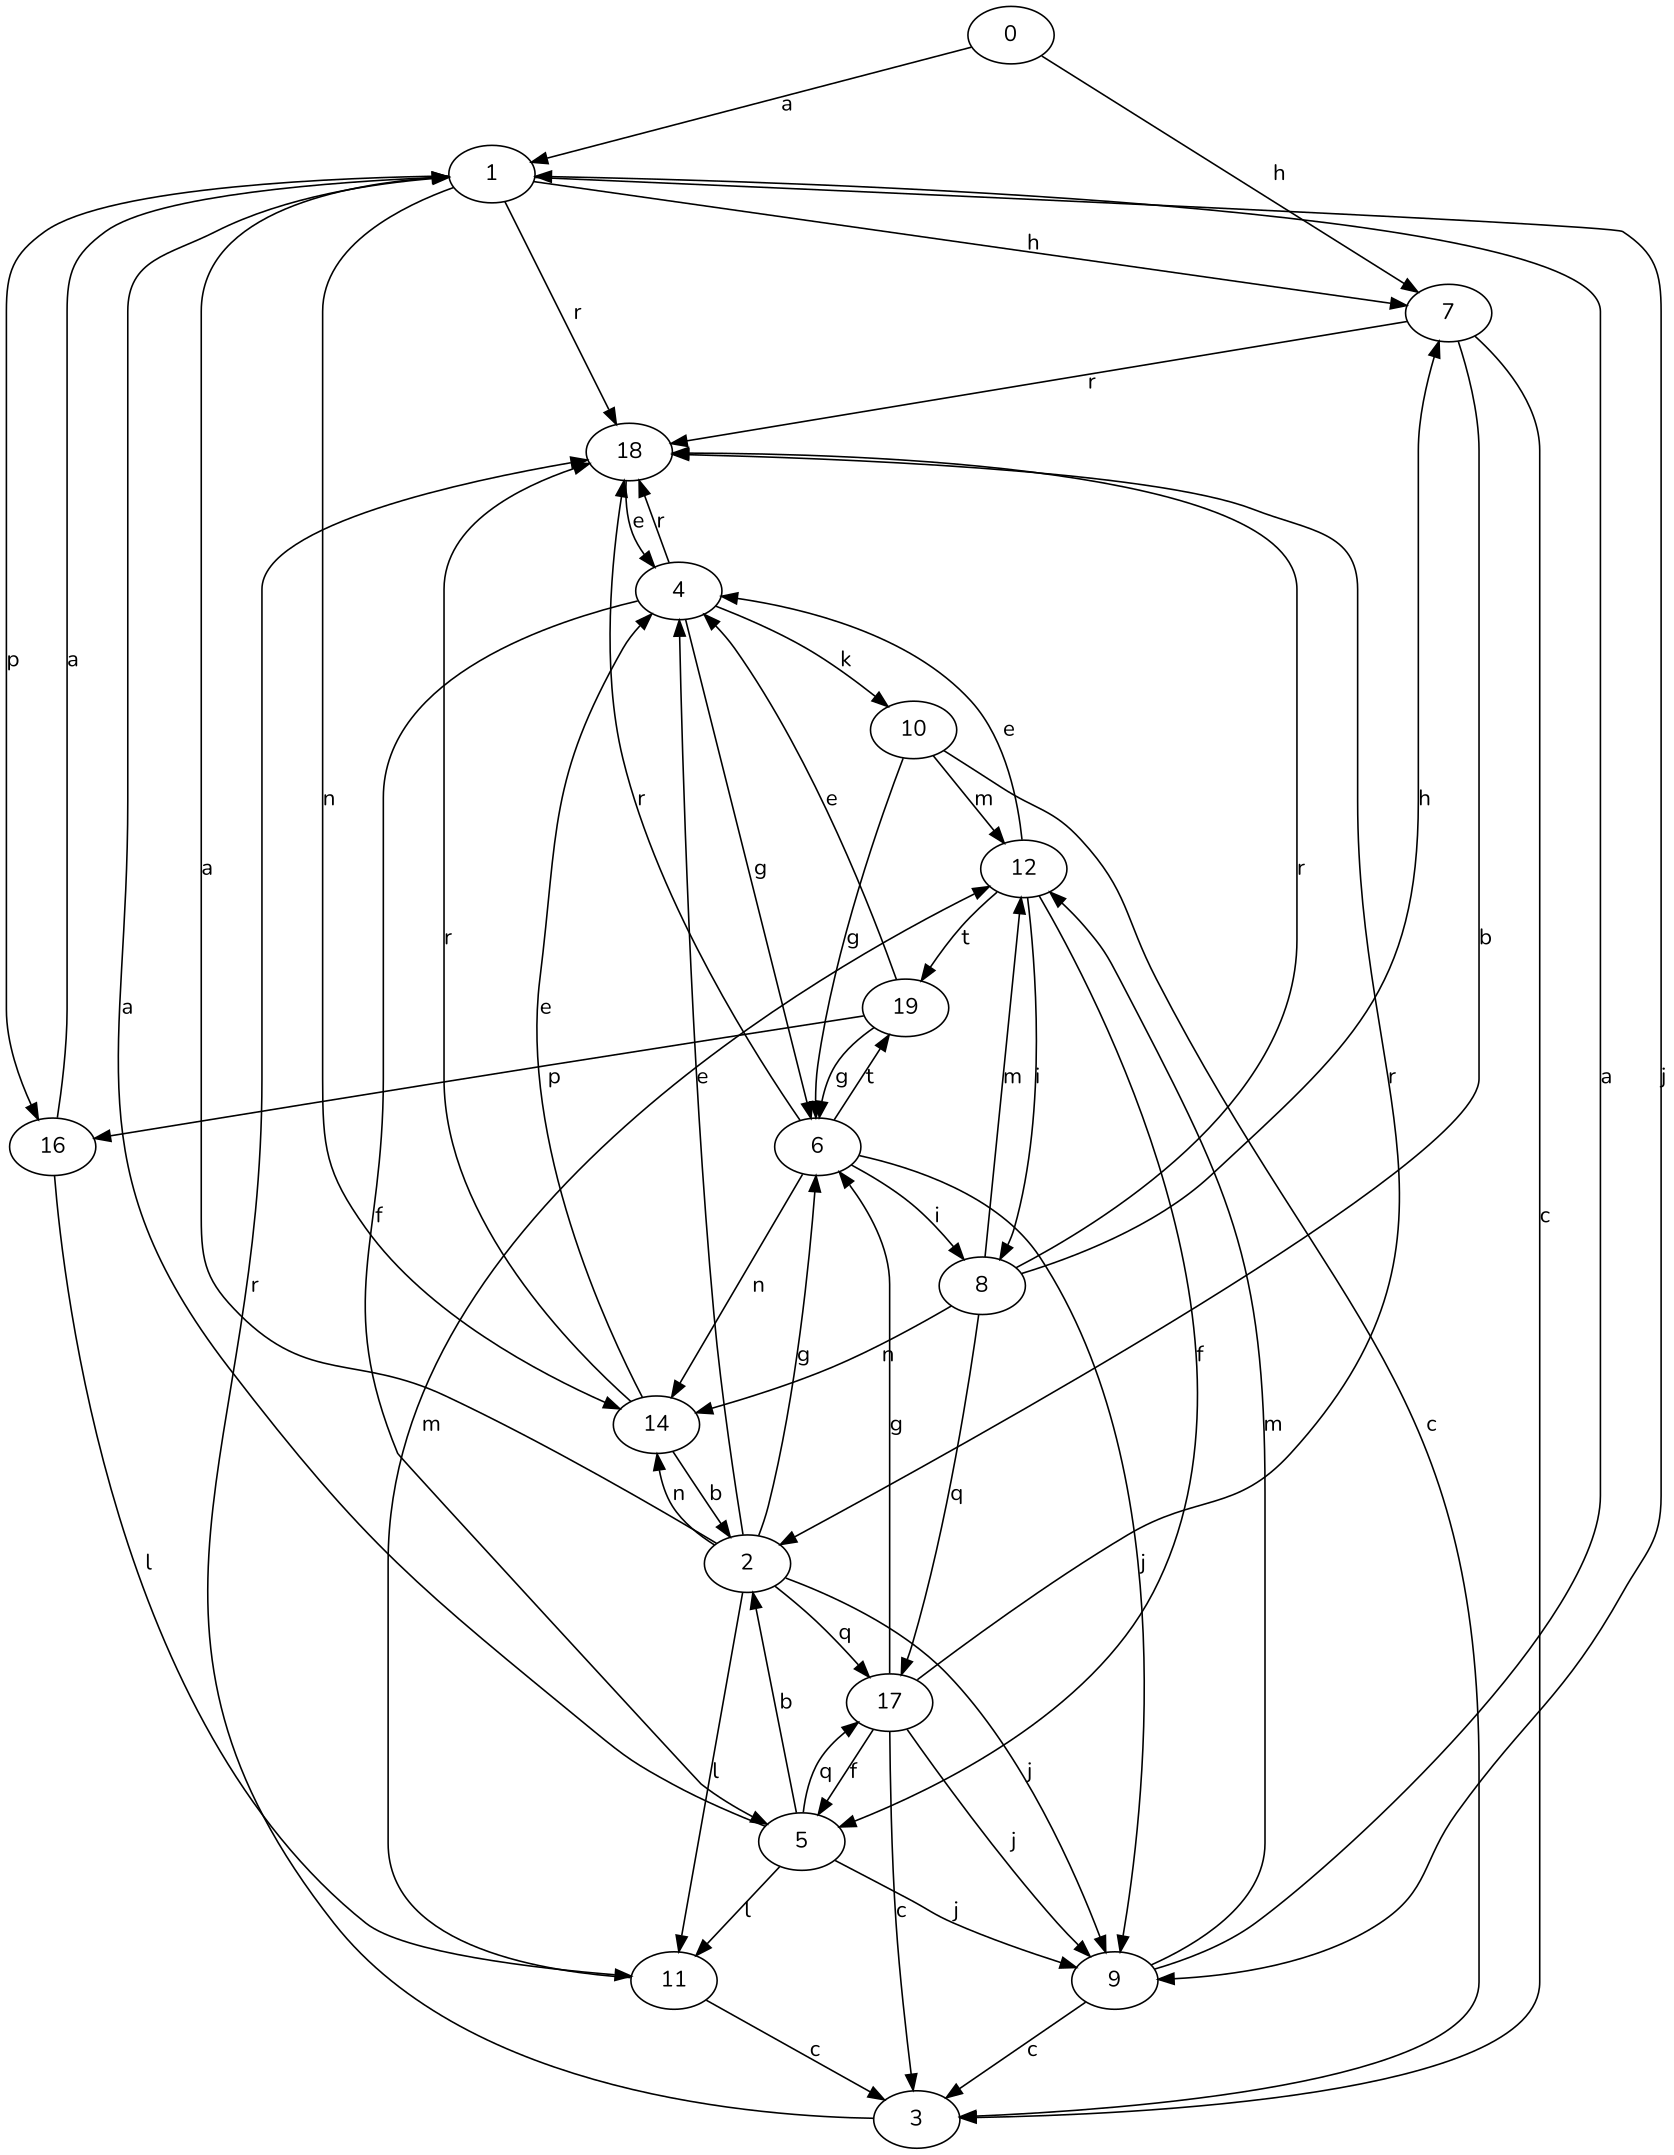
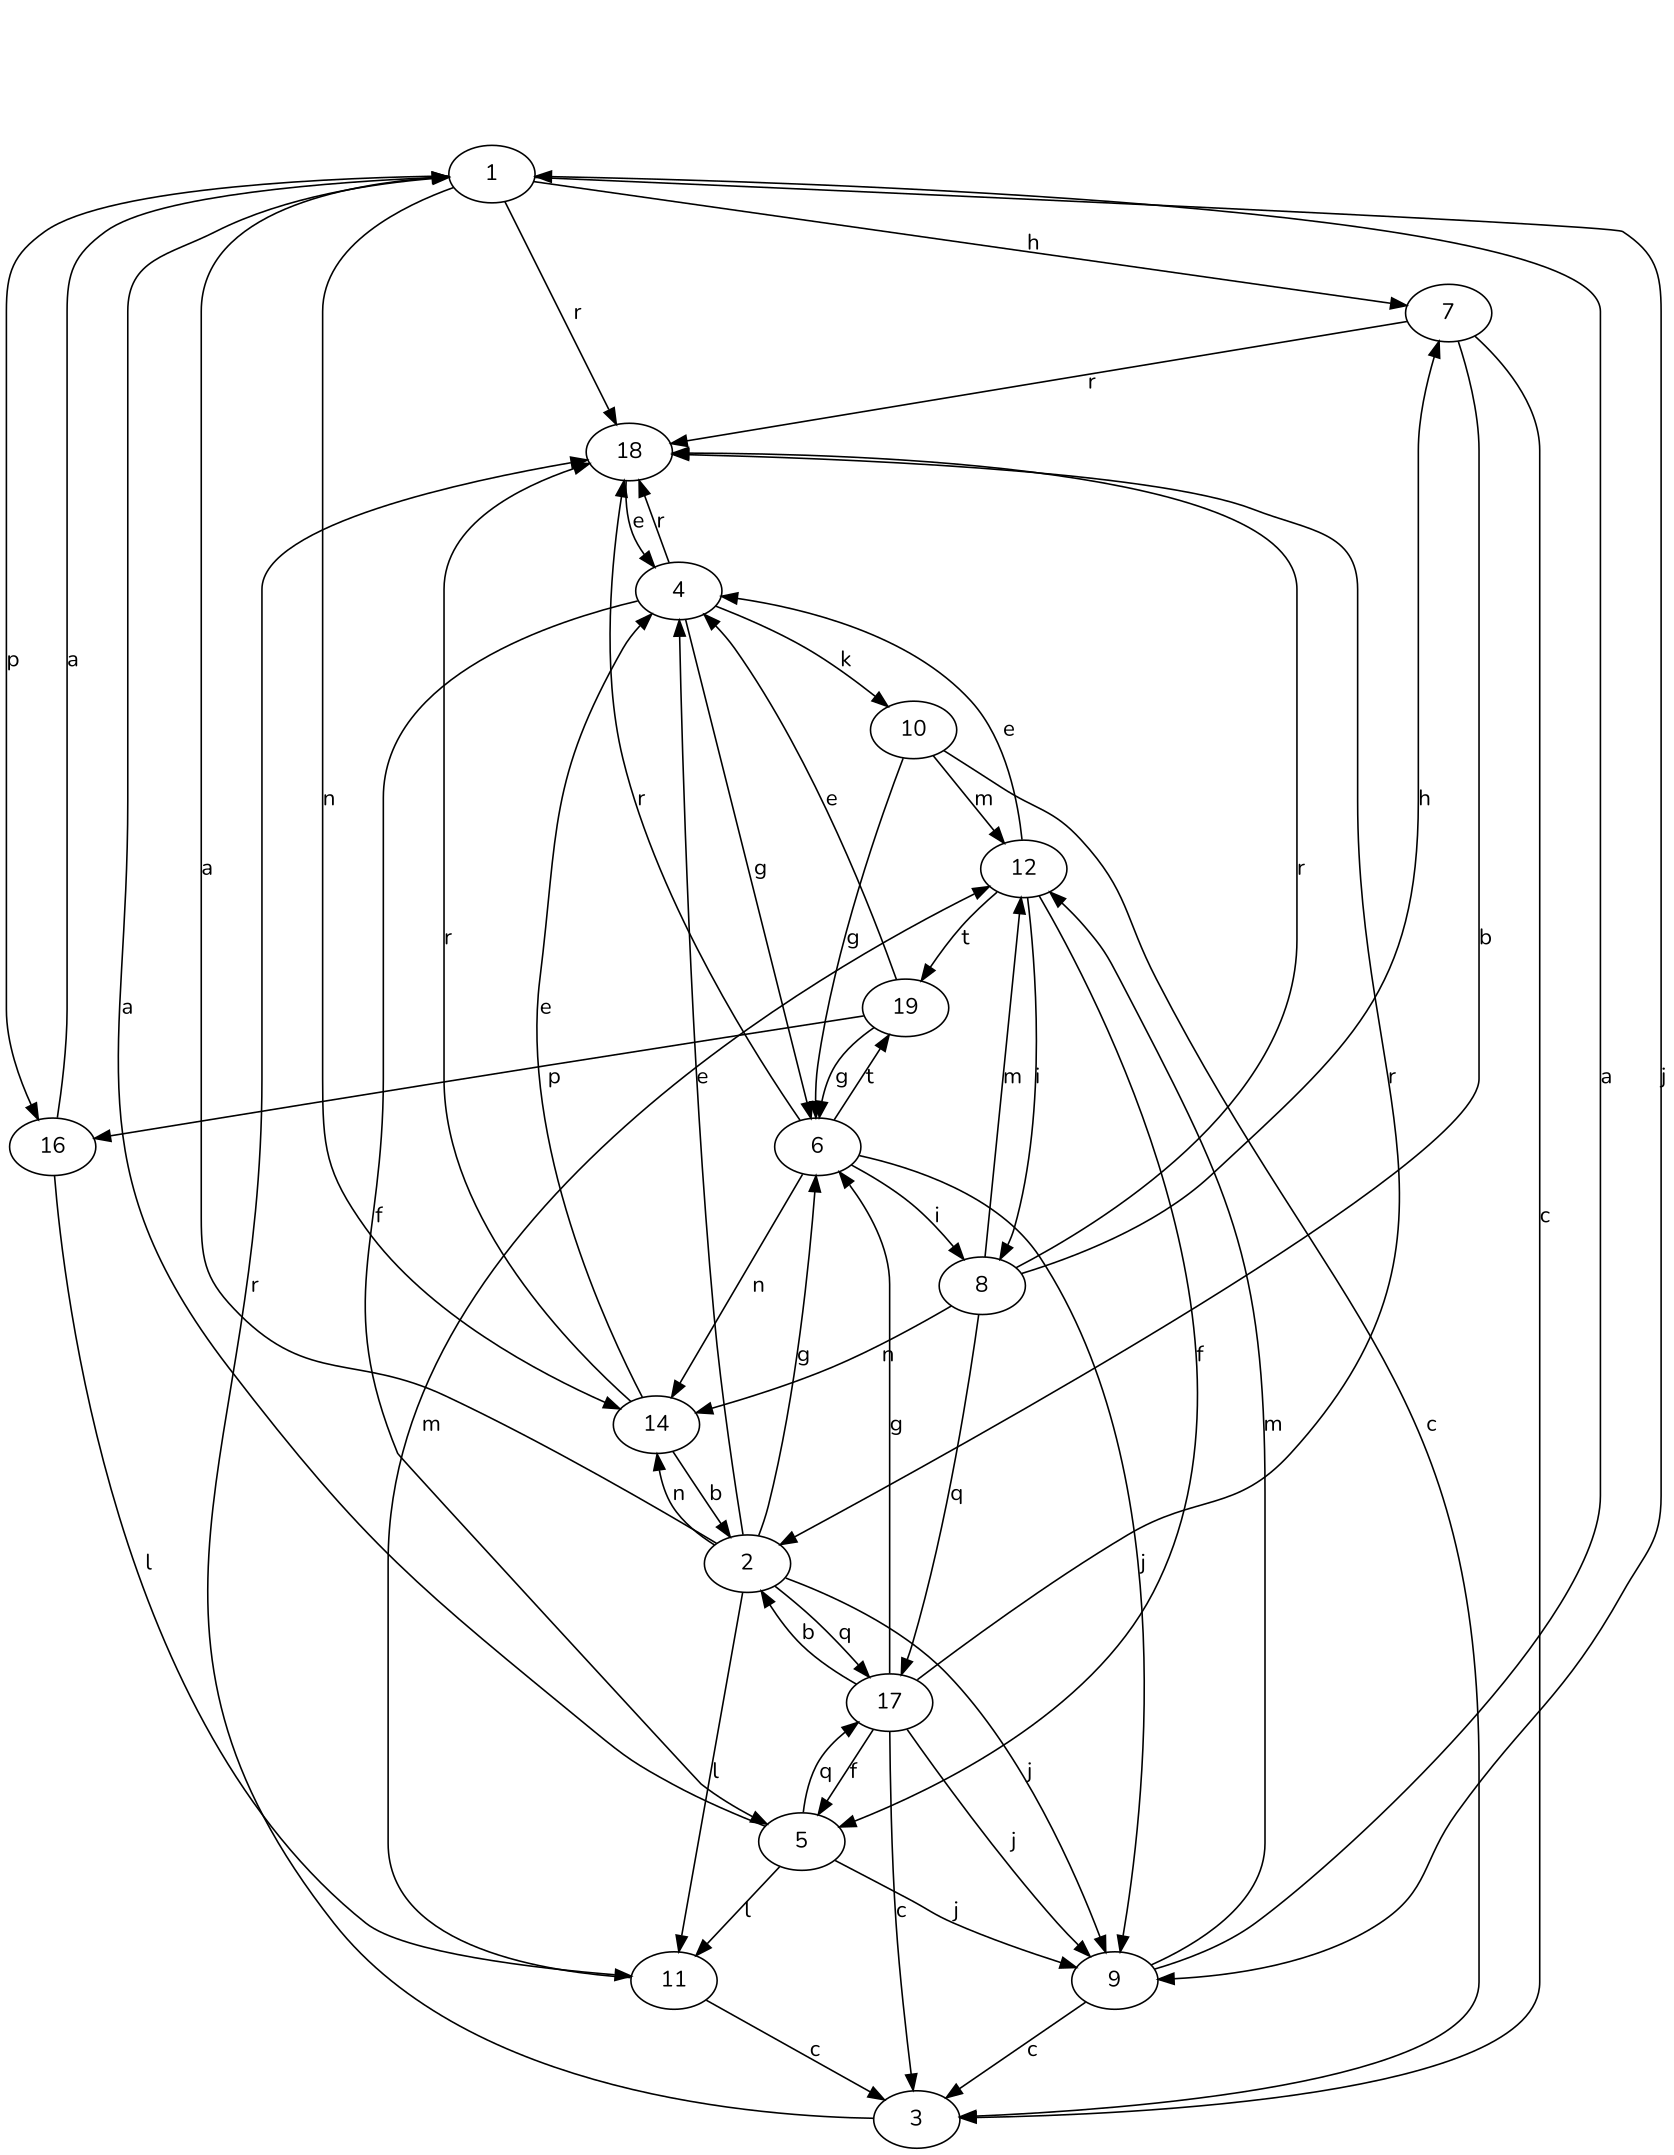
node "0": removed
edge "5" -> "2": now "17" -> "2"
